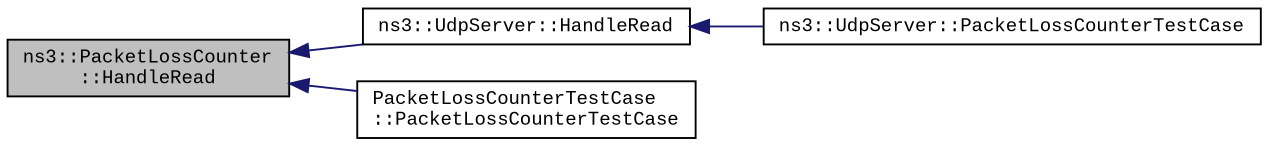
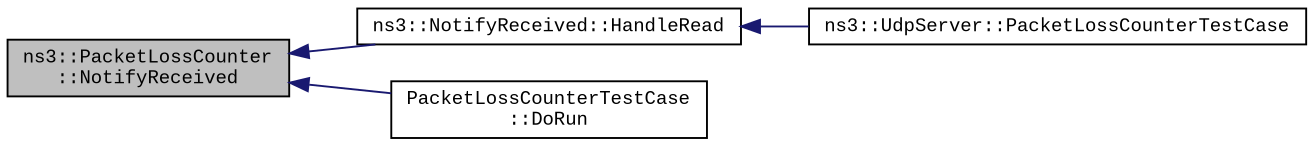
node "ns3::UdpServer::HandleRead": label "ns3::UdpServer::HandleRead" -> "ns3::NotifyReceived::HandleRead"
node "ns3::PacketLossCounter ::HandleRead": label "ns3::PacketLossCounter ::HandleRead" -> "ns3::PacketLossCounter ::NotifyReceived"
node "PacketLossCounterTestCase ::PacketLossCounterTestCase": label "PacketLossCounterTestCase ::PacketLossCounterTestCase" -> "PacketLossCounterTestCase ::DoRun"
